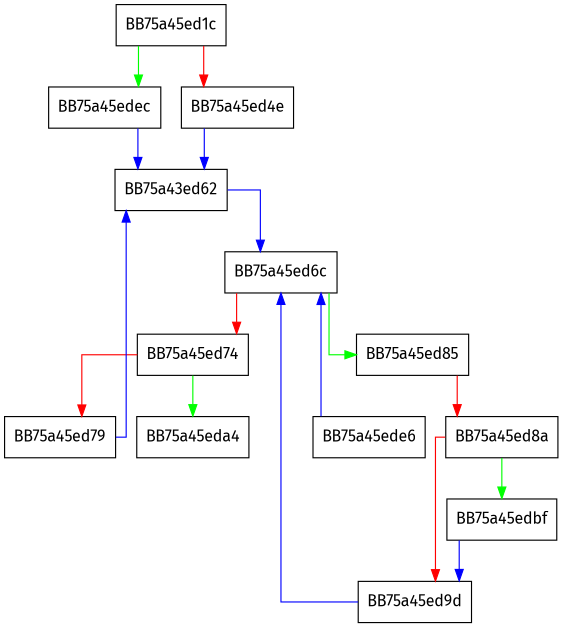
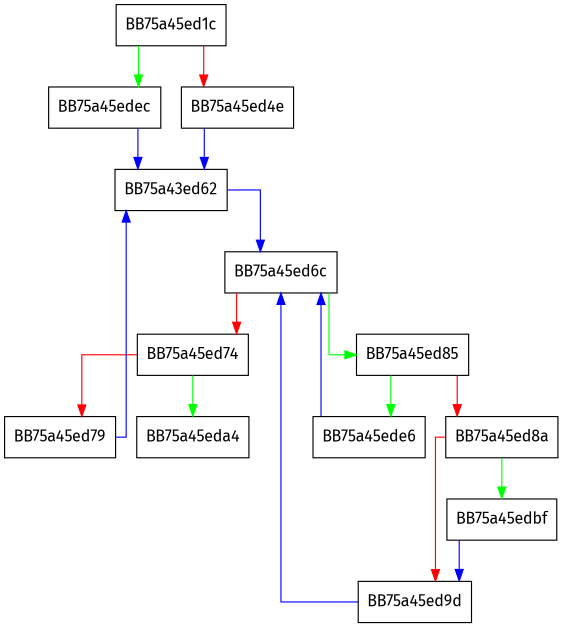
edge "BB75a45ed85" -> "BB75a45ede6": added
